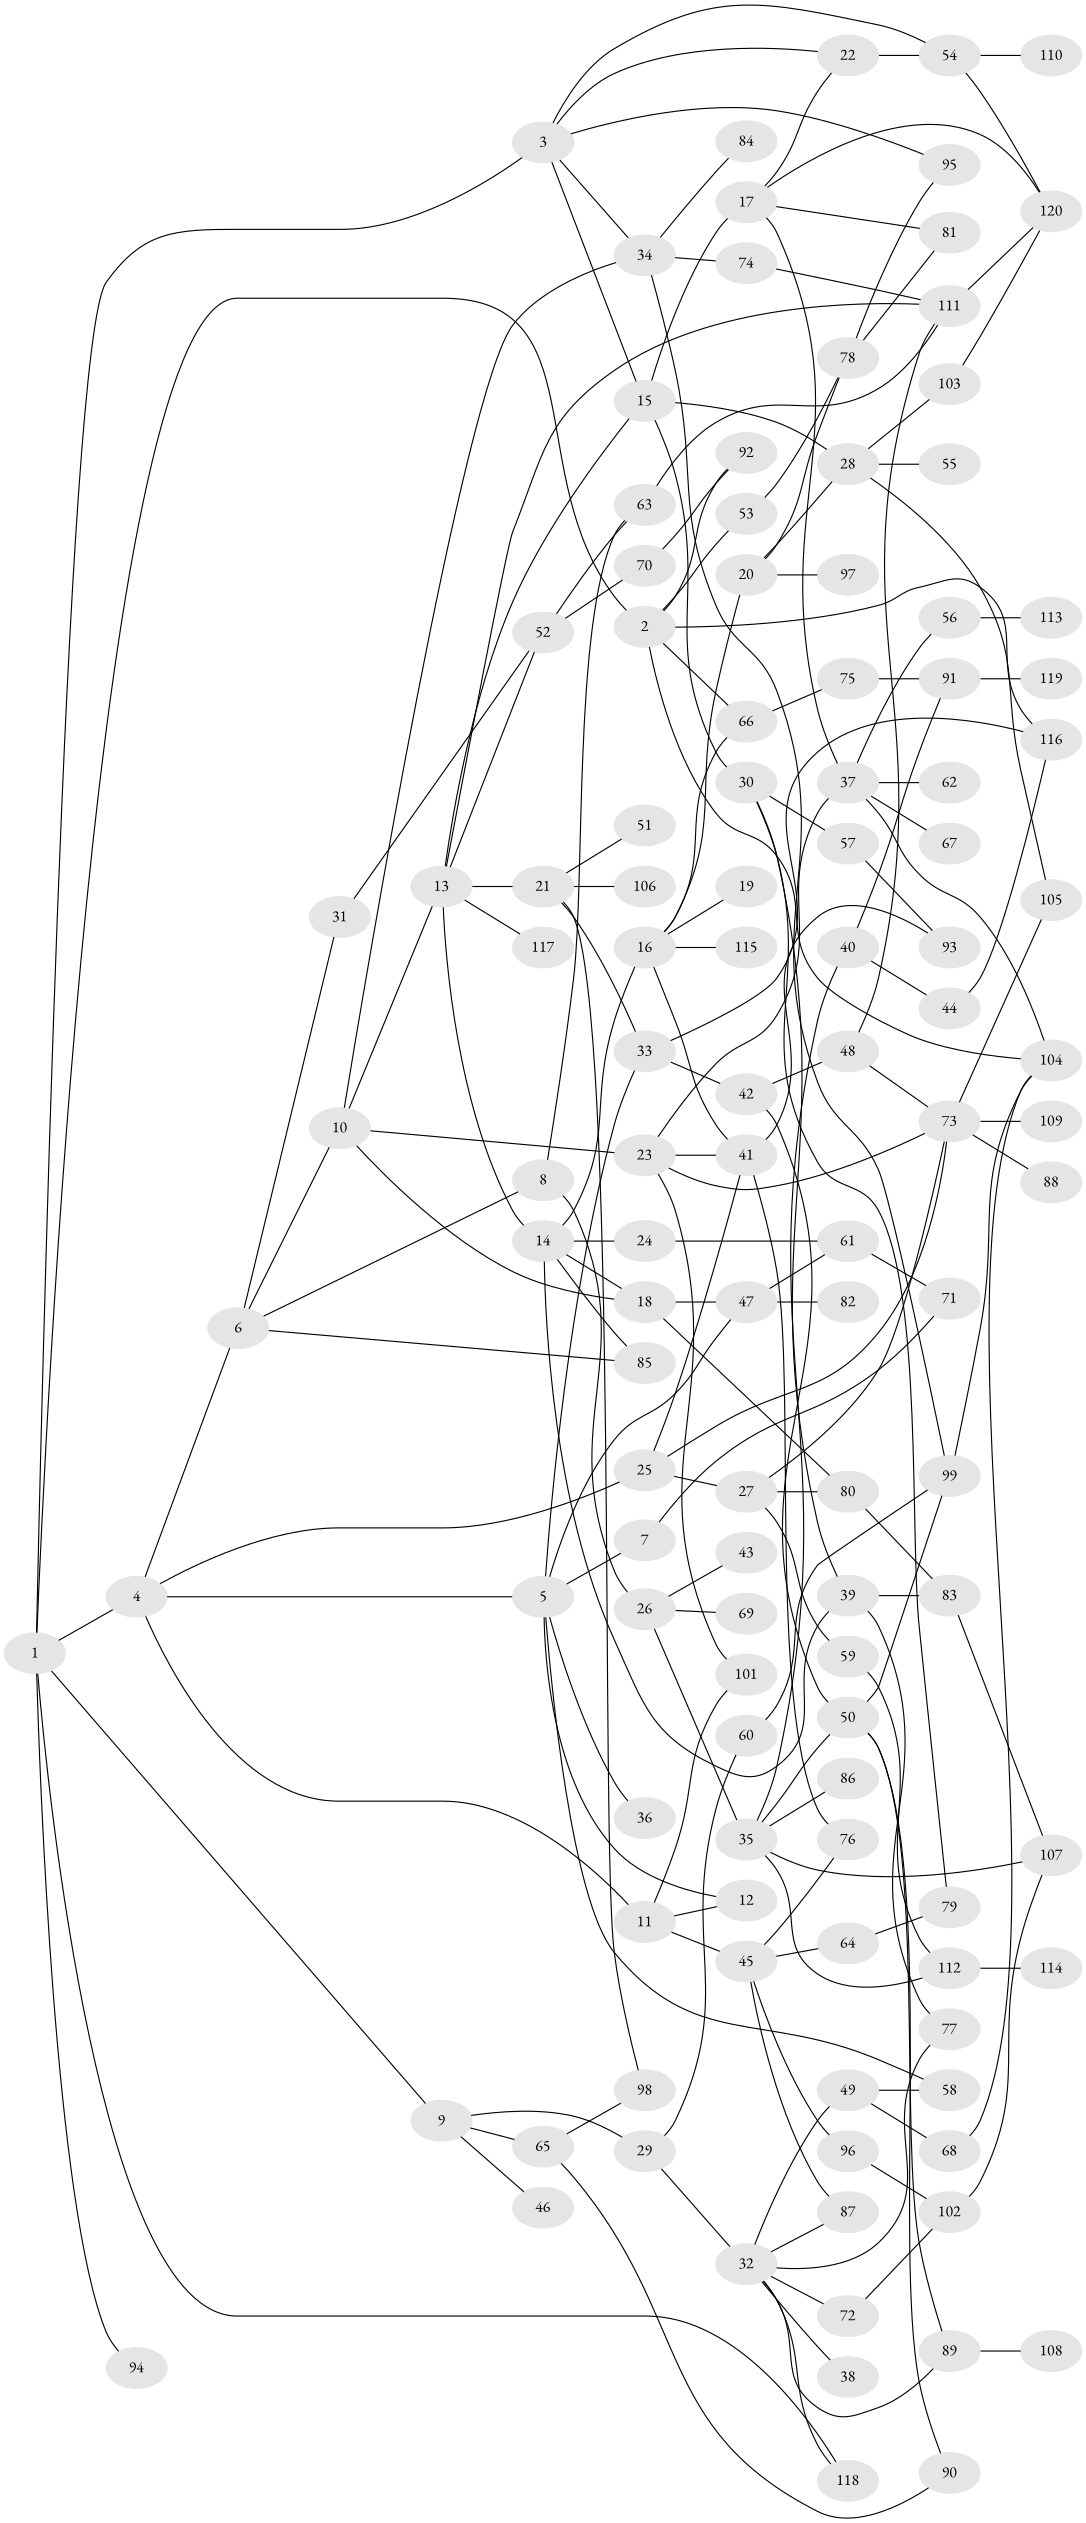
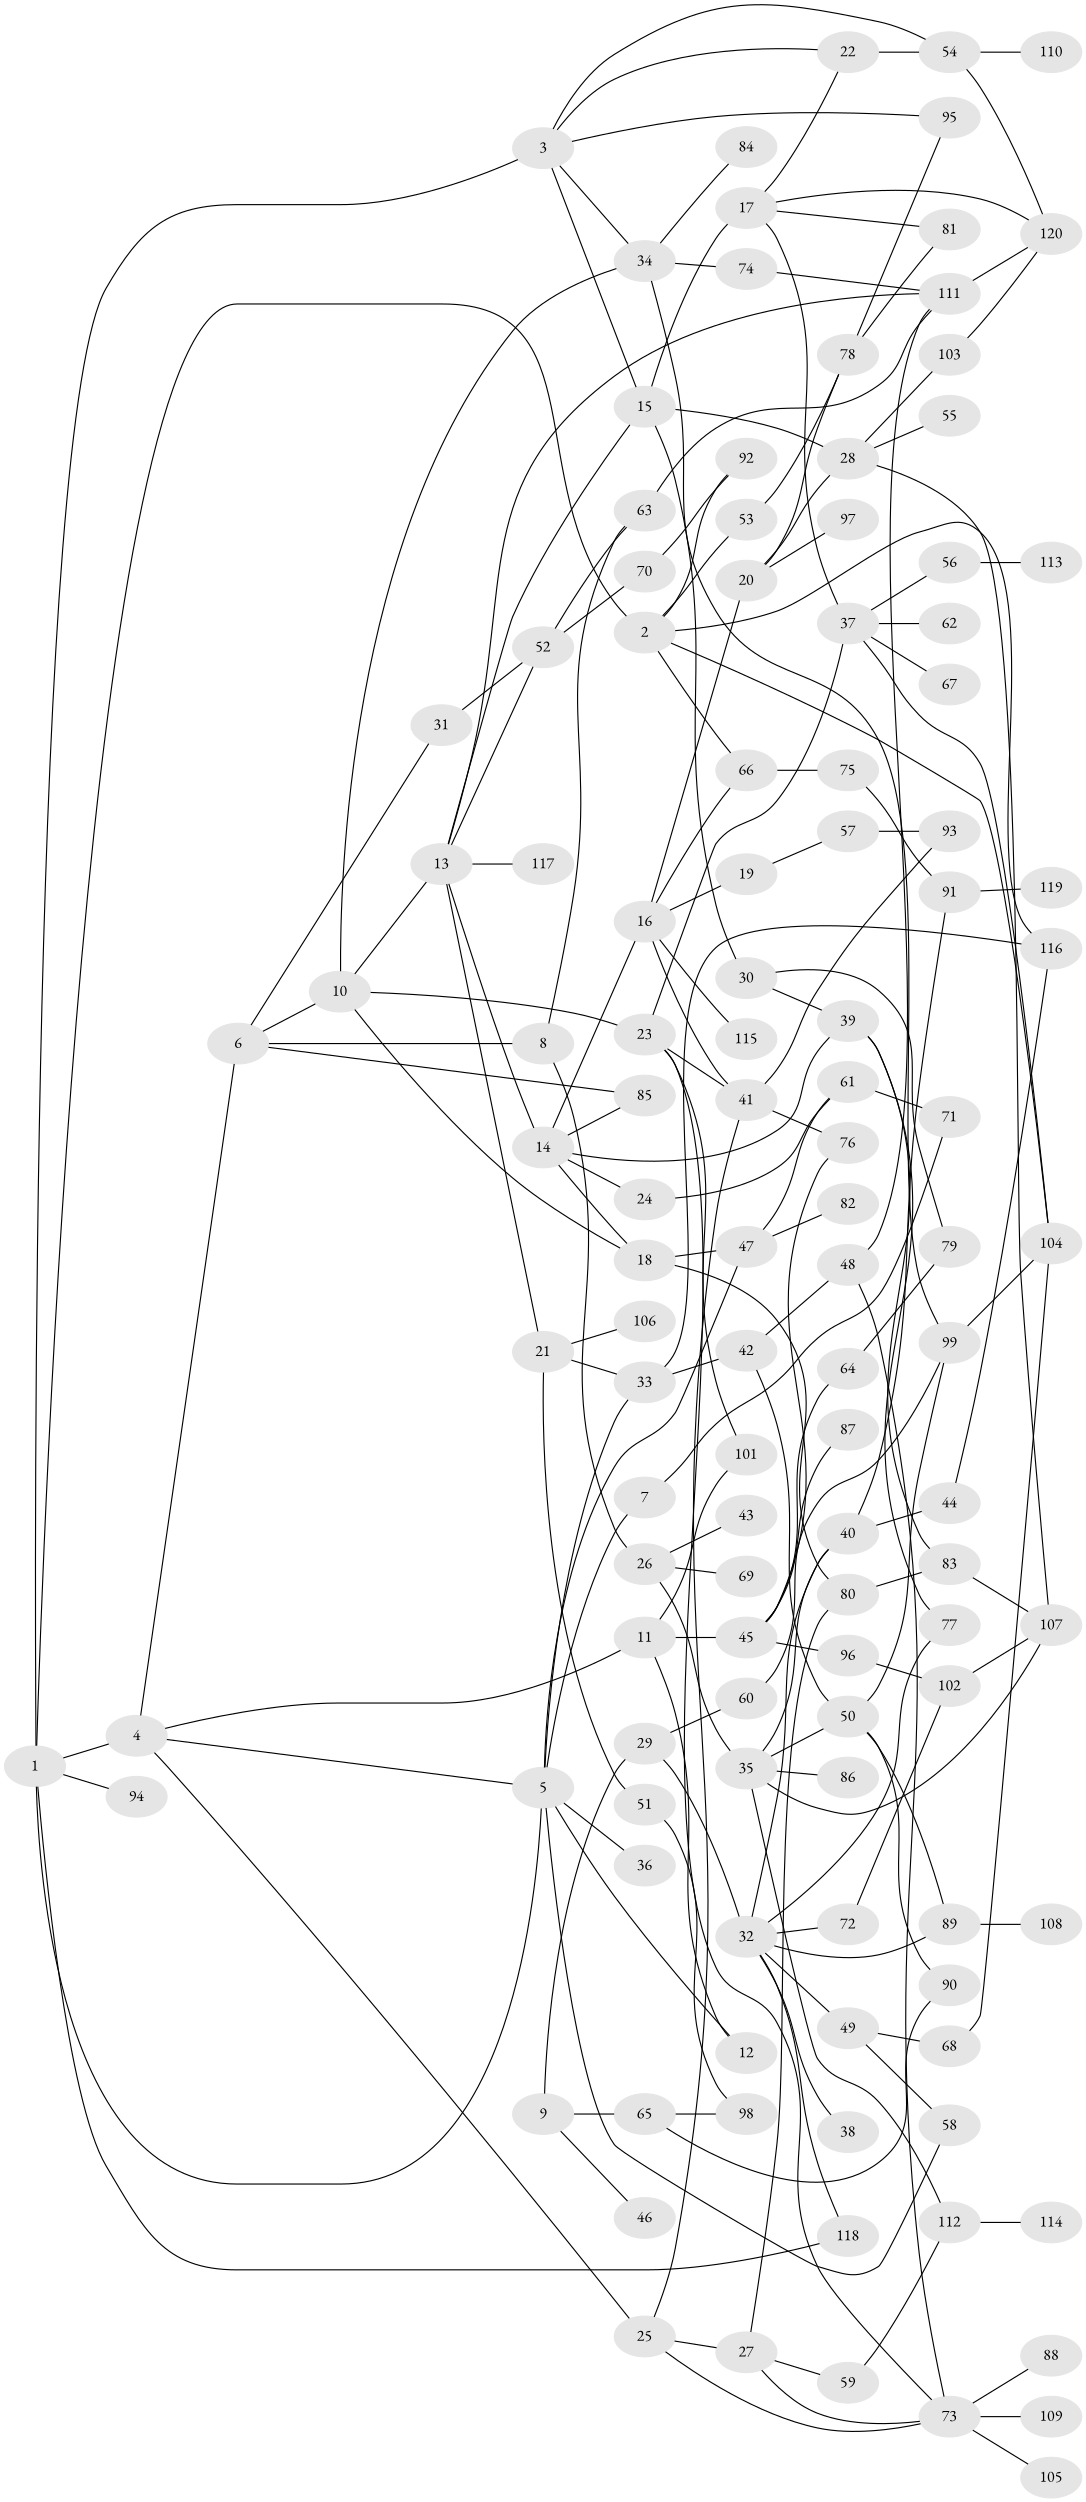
edge "28" -- "105": now "28" -- "107"
edge "30" -- "57": now "19" -- "57"
edge "21" -- "98": now "51" -- "98"
edge "1" -- "9": now "1" -- "5"
edge "87" -- "32": now "40" -- "32"
